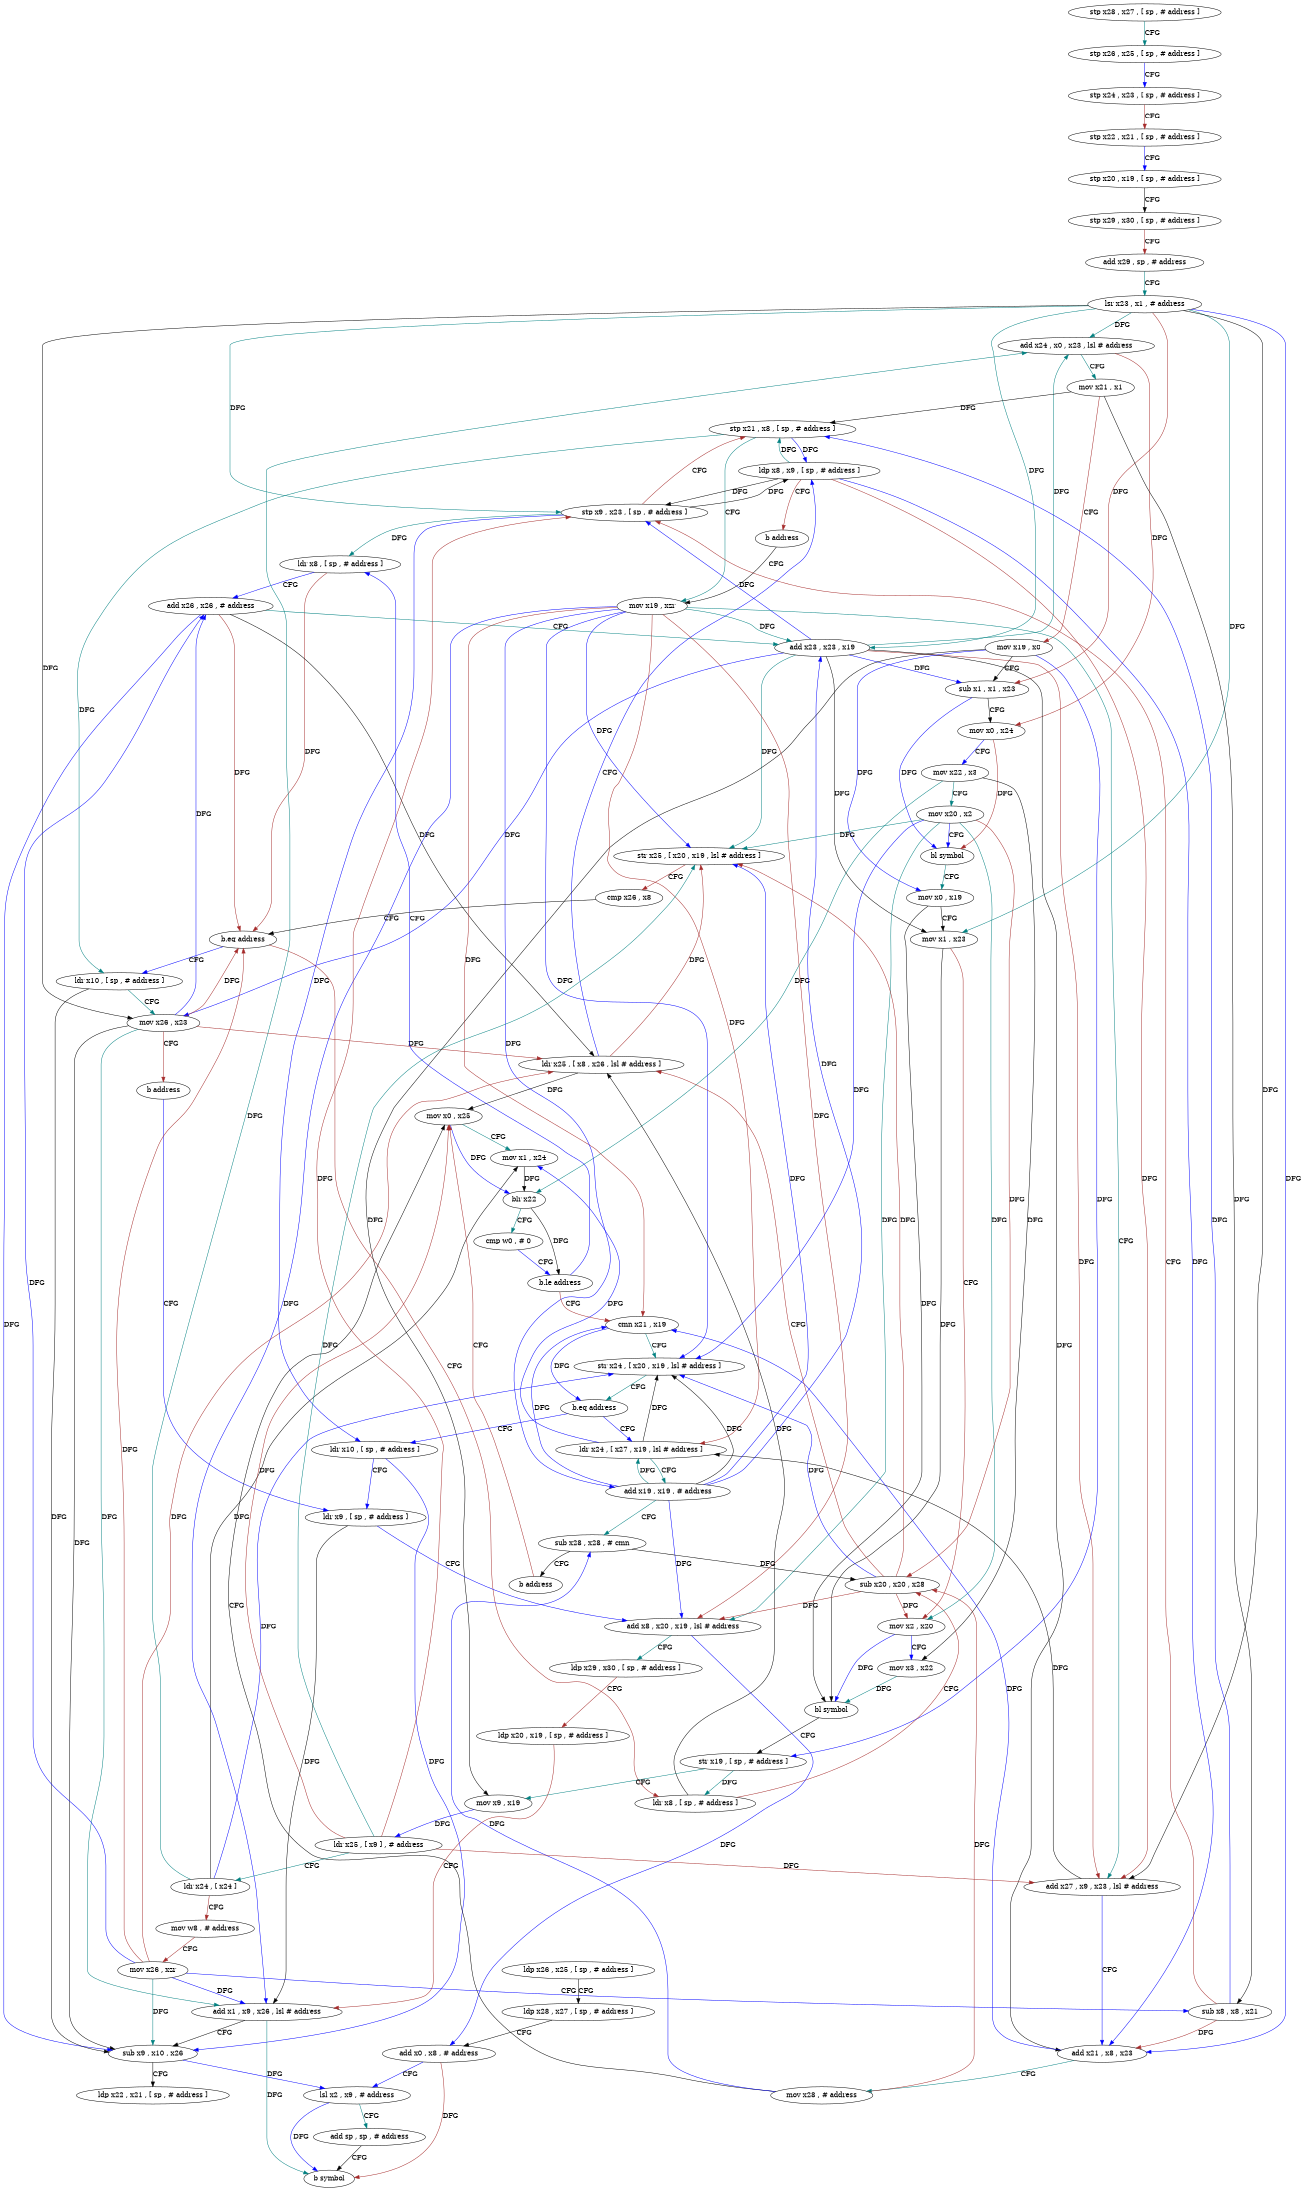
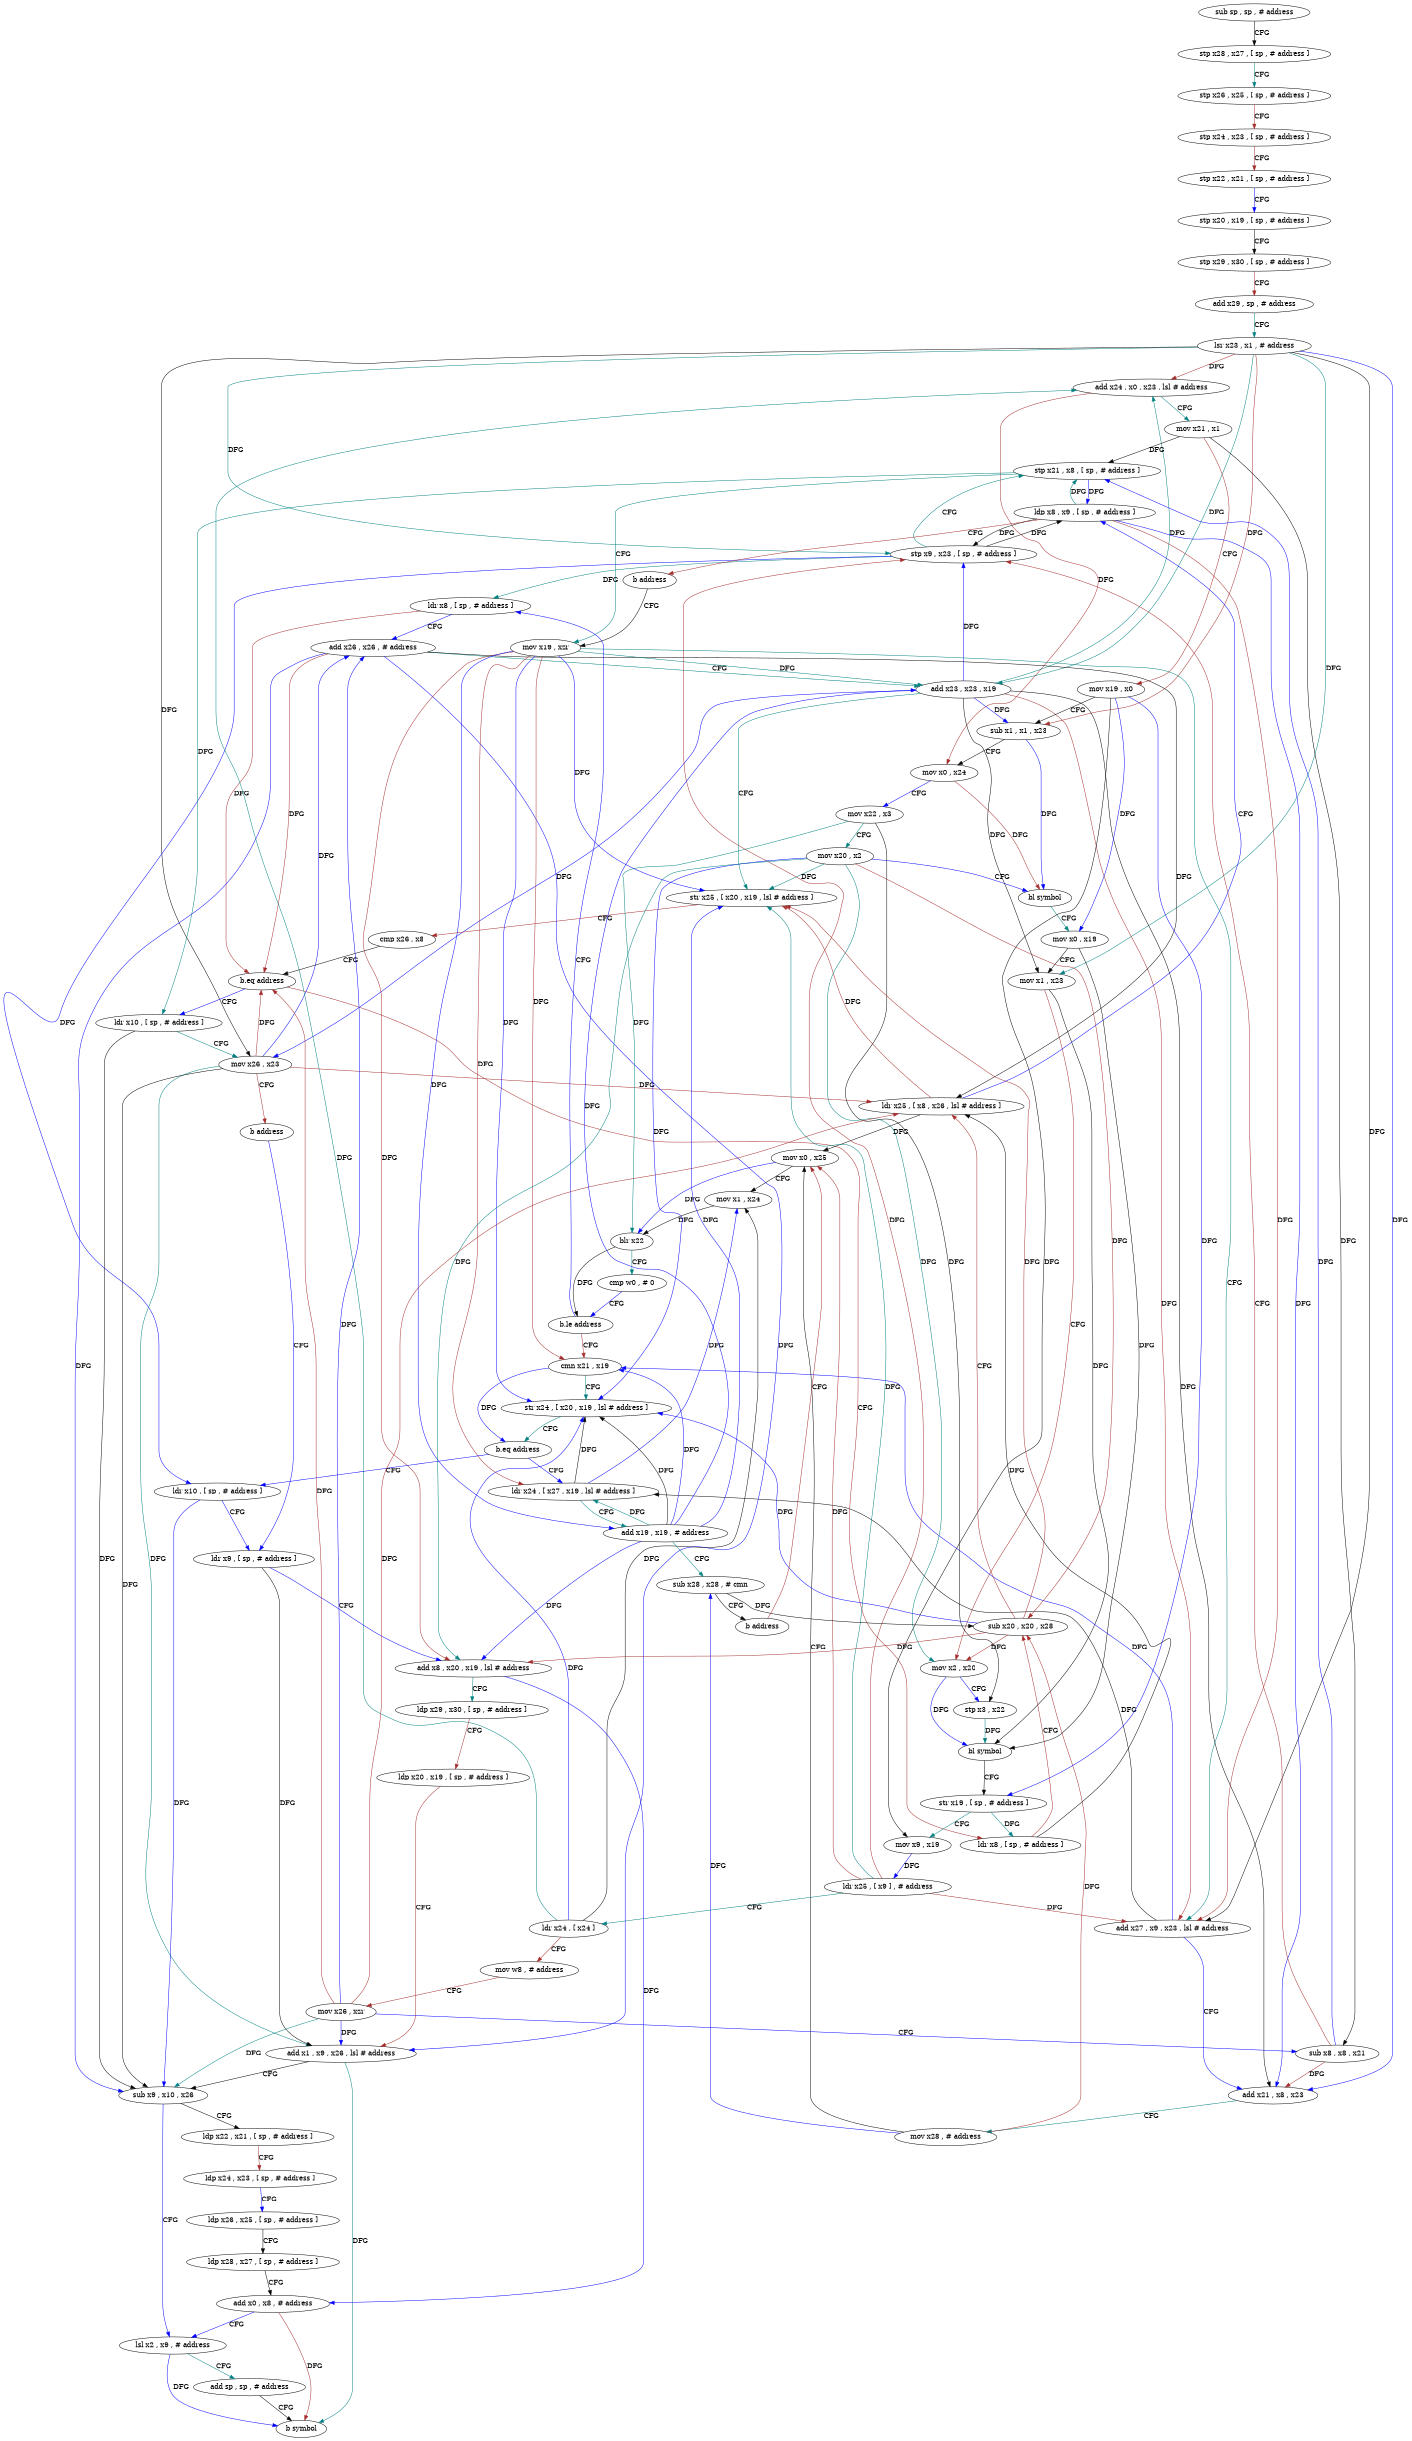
node "sub sp , sp , # address": added
edge "stp x26 , x25 , [ sp , # address ]" -> "stp x24 , x23 , [ sp , # address ]": color blue -> brown
edge "lsr x23 , x1 , # address" -> "add x24 , x0 , x23 , lsl # address": color teal -> brown
edge "stp x9 , x23 , [ sp , # address ]" -> "stp x21 , x8 , [ sp , # address ]": color brown -> teal
edge "add x23 , x23 , x19" -> "str x25 , [ x20 , x19 , lsl # address ]": label "DFG" -> "CFG"
edge "mov x0 , x25" -> "mov x1 , x24": color teal -> black
edge "mov x19 , xzr" -> "add x1 , x9 , x26 , lsl # address": now "add x26 , x26 , # address" -> "add x1 , x9 , x26 , lsl # address"
edge "add x21 , x8 , x23" -> "cmn x21 , x19": now "add x27 , x9 , x23 , lsl # address" -> "cmn x21 , x19"
node "mov x3 , x22": label "mov x3 , x22" -> "stp x3 , x22"
edge "sub x9 , x10 , x26" -> "lsl x2 , x9 , # address": label "DFG" -> "CFG"
node "ldp x24 , x23 , [ sp , # address ]": added
